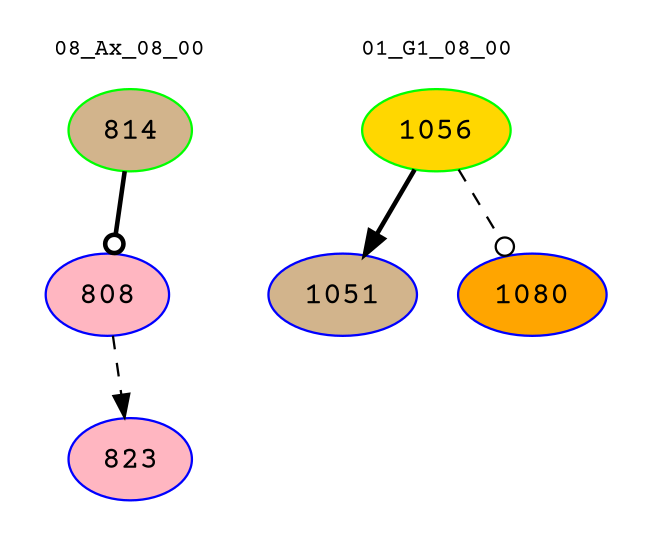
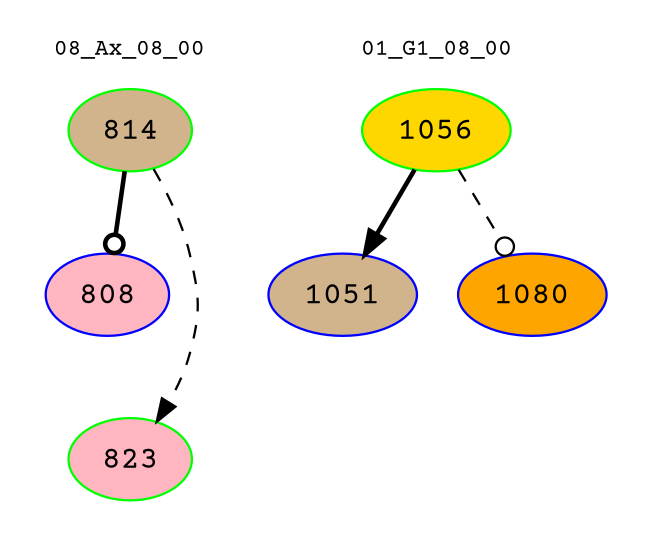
edge "808" -> "823": now "814" -> "823"
node "823": color blue -> green
